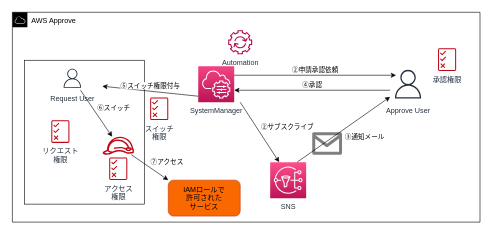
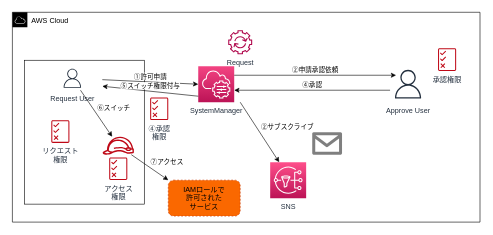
node "AWS Approve": label "AWS Approve" -> "AWS Cloud"
node "Automation": label "Automation" -> "Request"
edge "Request User" -> "SystemManager": added, label "①許可申請"
edge "SNS" -> "Approve User": removed, label "③通知メール"
node "スイッチ 権限": label "スイッチ 権限" -> "④承認 権限"
node "IAMロールで 許可された サービス": style solid -> dashed
